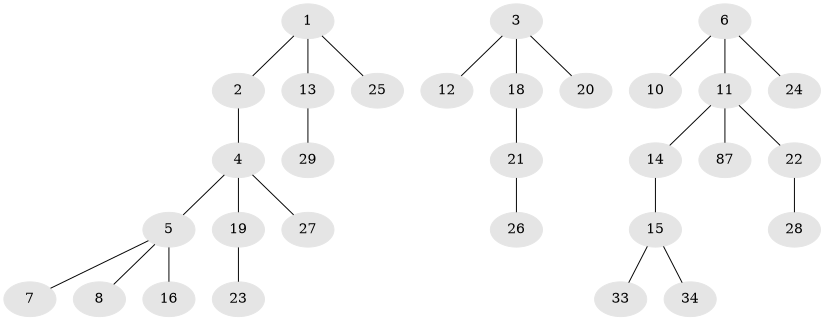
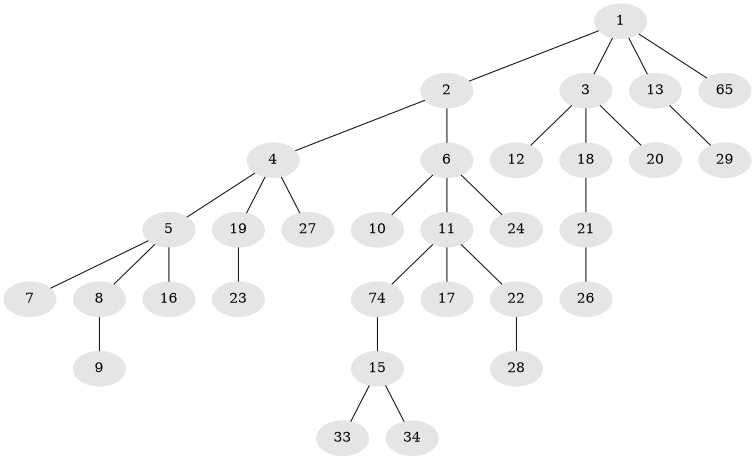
edge "1" -- "3": added
node "25": label "25" -> "65"
edge "2" -- "6": added
node "14": label "14" -> "74"
node "87": label "87" -> "17"
node "9": added
